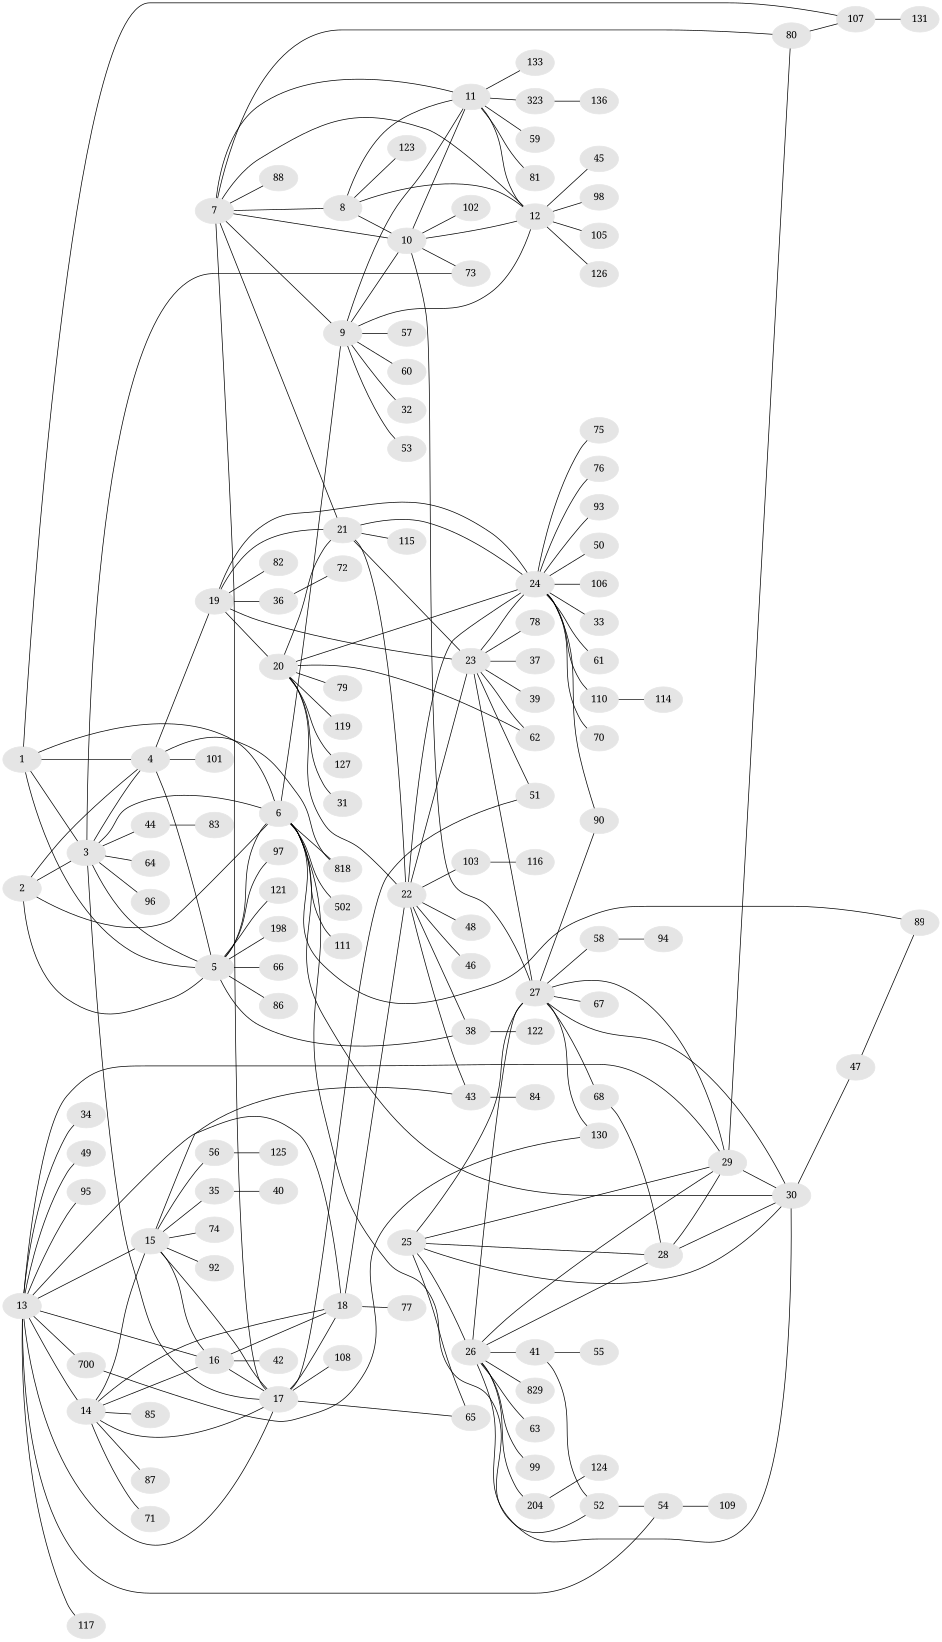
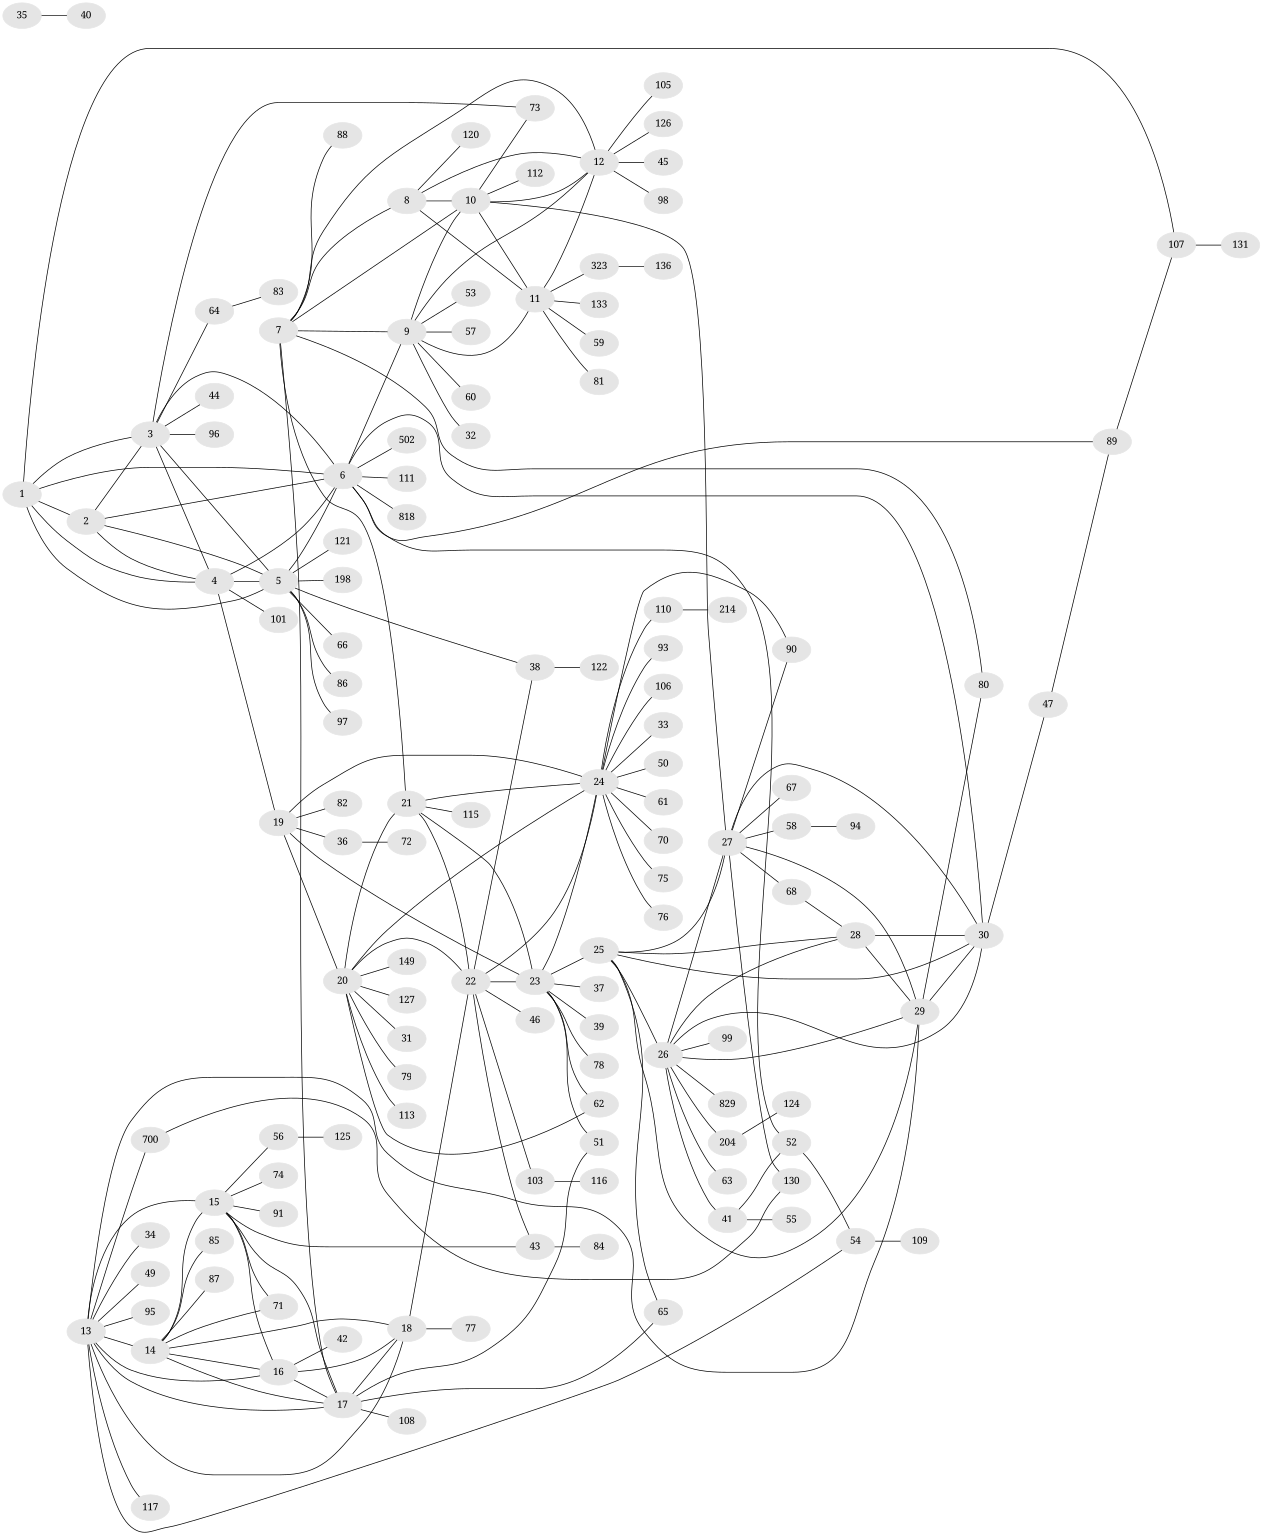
edge "107" -- "80": now "107" -- "89"
edge "11" -- "7": removed
node "123": label "123" -> "120"
node "102": label "102" -> "112"
edge "1" -- "2": added
edge "21" -- "19": removed
node "114": label "114" -> "214"
node "119": label "119" -> "149"
edge "4" -- "818": now "4" -- "6"
edge "44" -- "83": now "64" -- "83"
edge "23" -- "27": now "23" -- "25"
node "48": removed
node "113": added
edge "3" -- "17": removed
edge "35" -- "15": now "71" -- "15"
node "92": label "92" -> "91"
